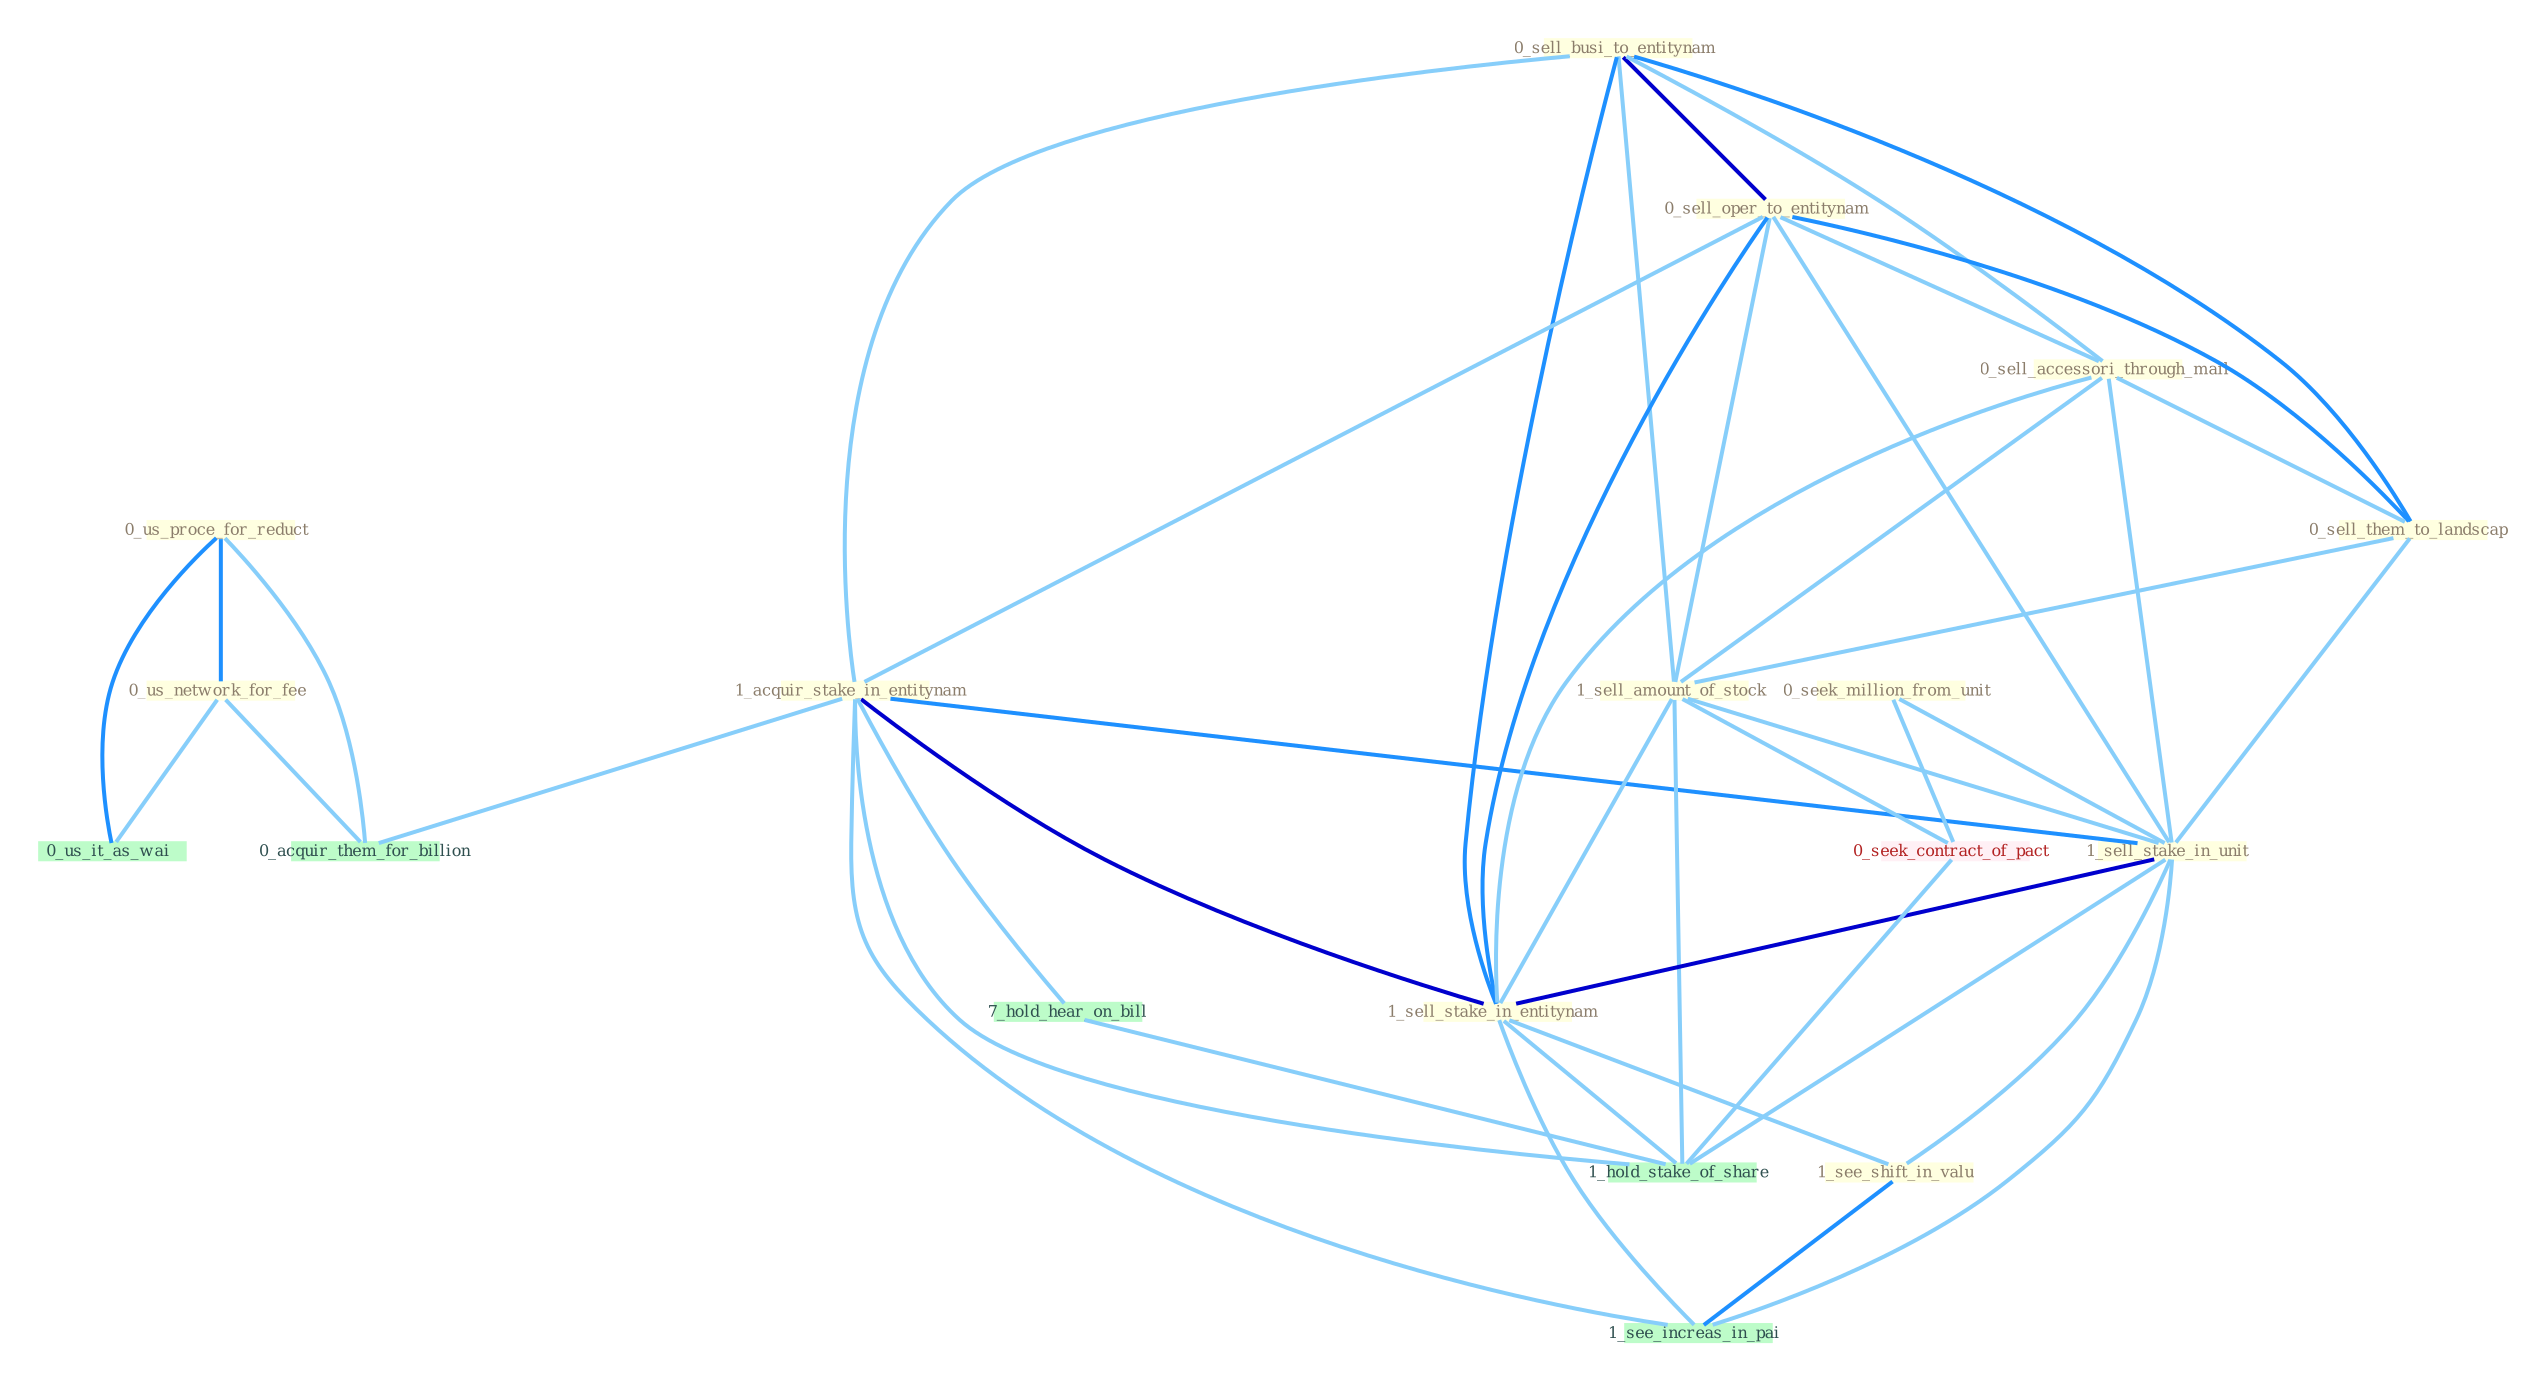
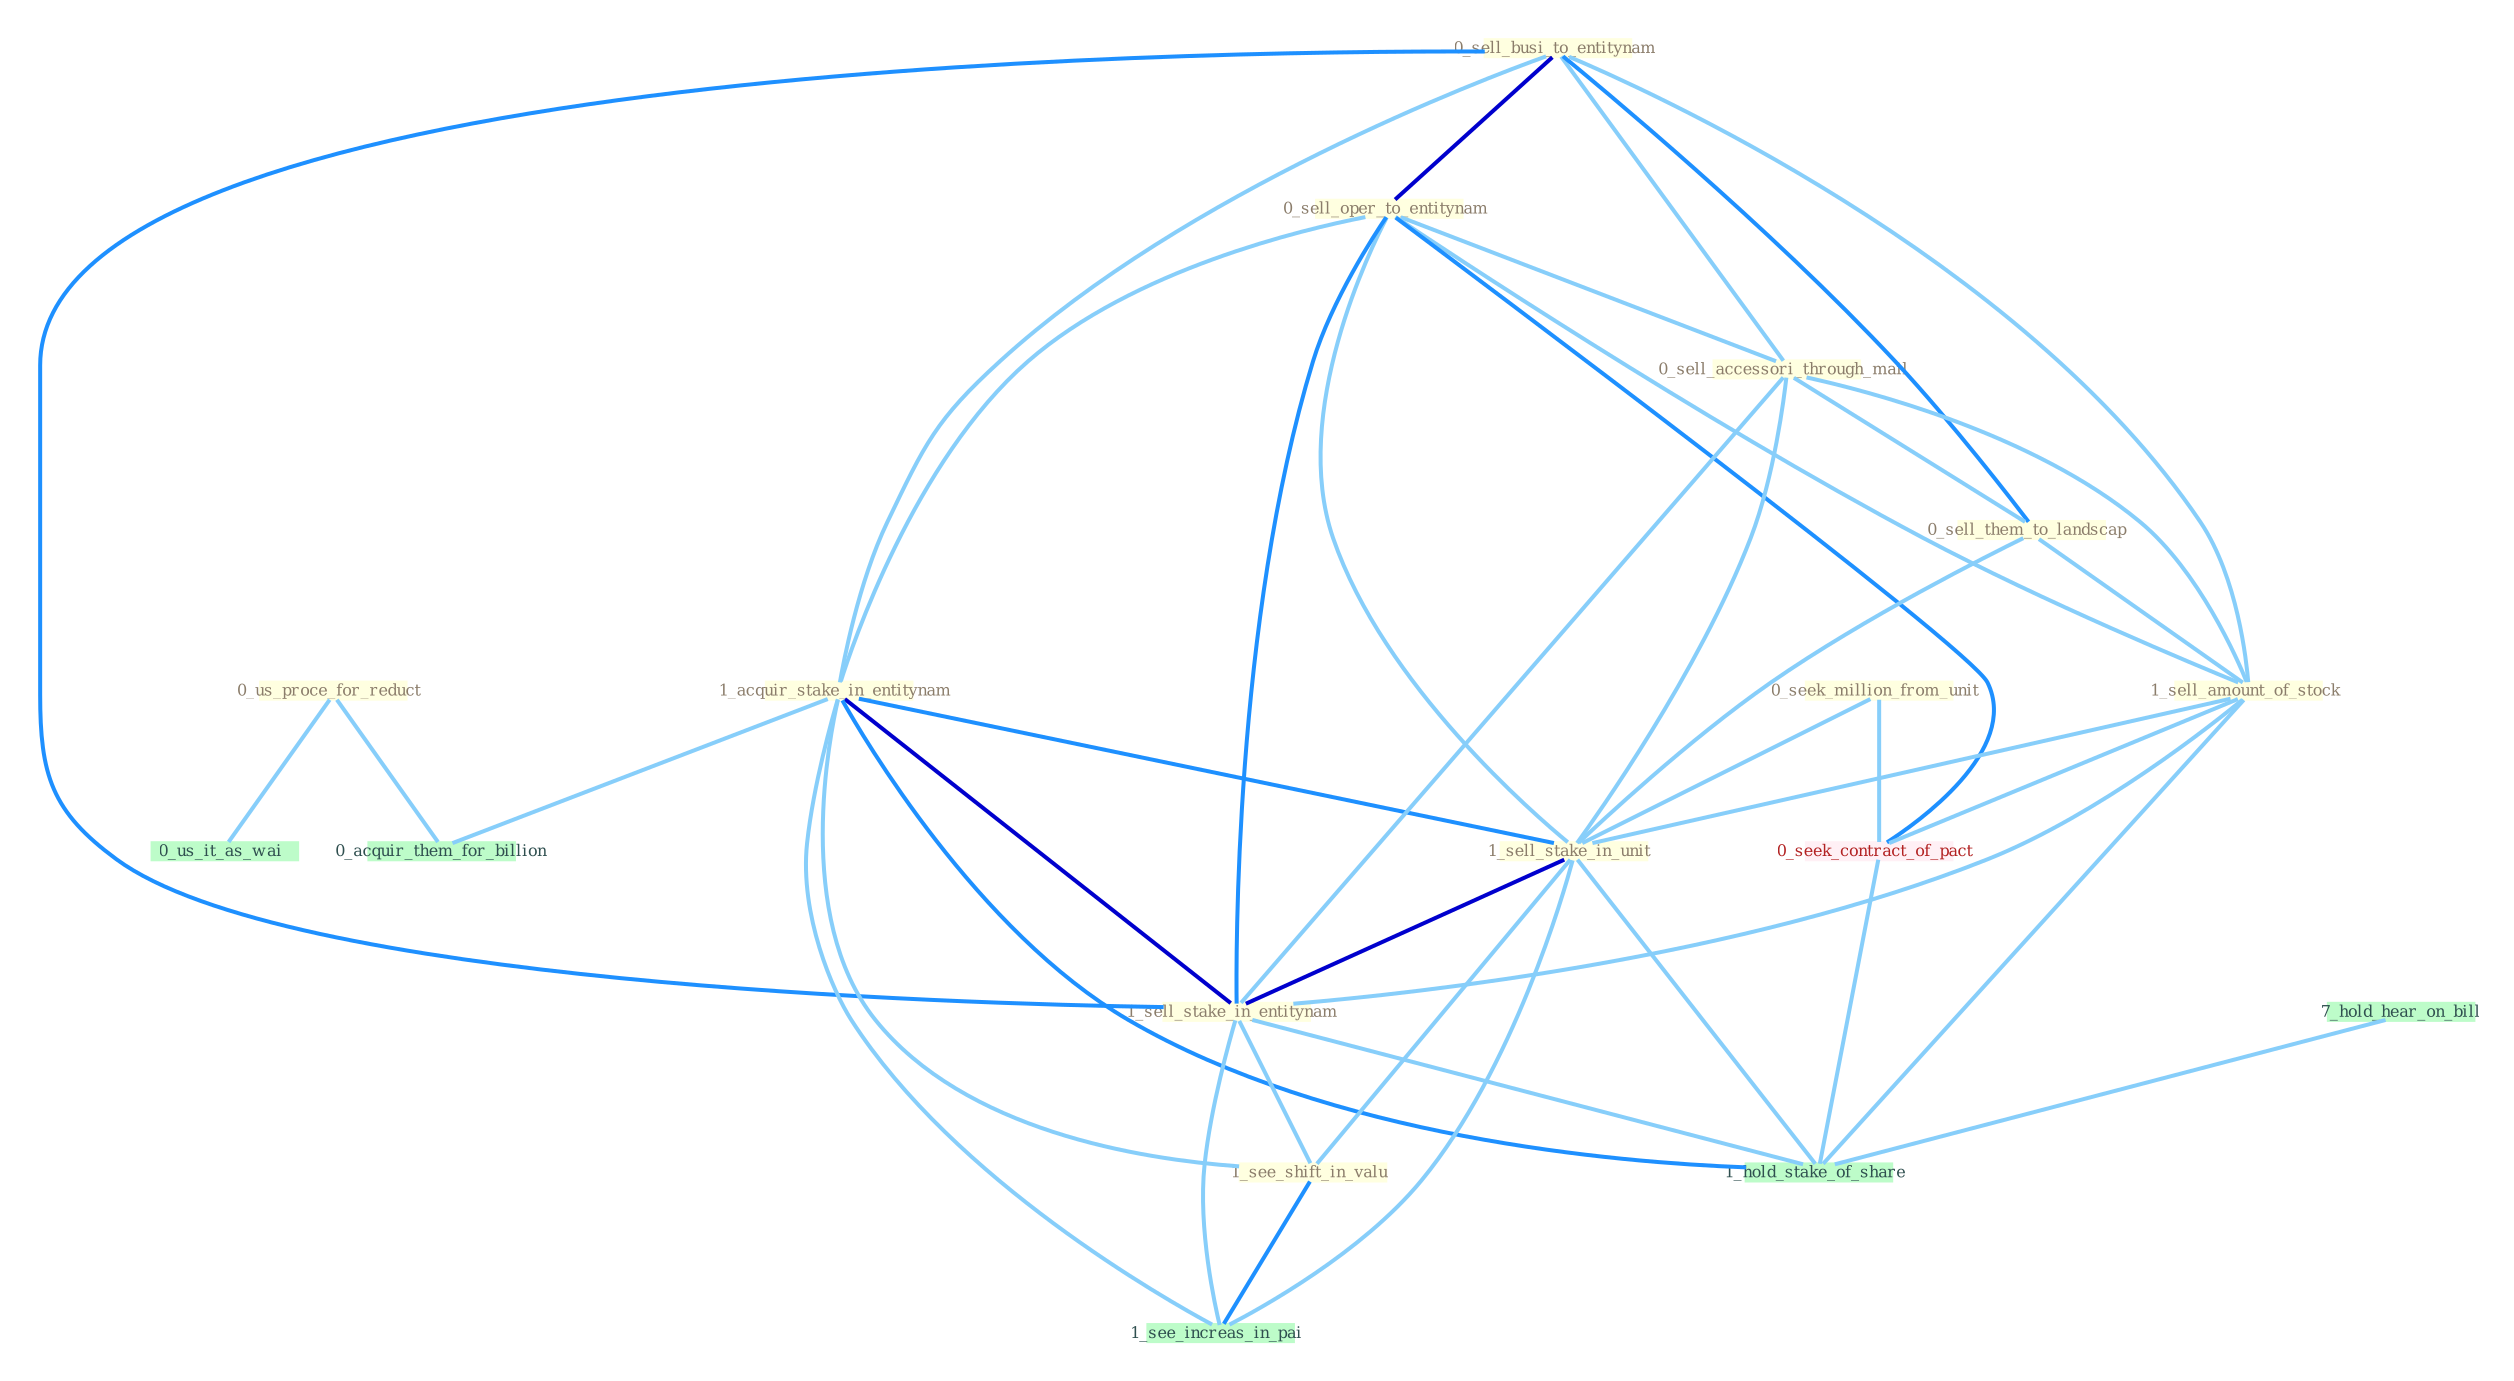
edge "0_sell_oper_to_entitynam" -- "0_sell_them_to_landscap": now "0_sell_oper_to_entitynam" -- "0_seek_contract_of_pact"
edge "0_us_proce_for_reduct" -- "0_us_it_as_wai": color #1e90ff -> #87cefa
node "0_us_network_for_fee": removed
edge "1_acquir_stake_in_entitynam" -- "7_hold_hear_on_bill": now "1_acquir_stake_in_entitynam" -- "1_see_shift_in_valu"
edge "1_acquir_stake_in_entitynam" -- "1_hold_stake_of_share": color #87cefa -> #1e90ff
